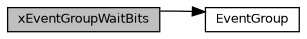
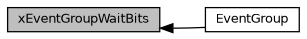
edge "xEventGroupWaitBits" -> "EventGroup": reversed
